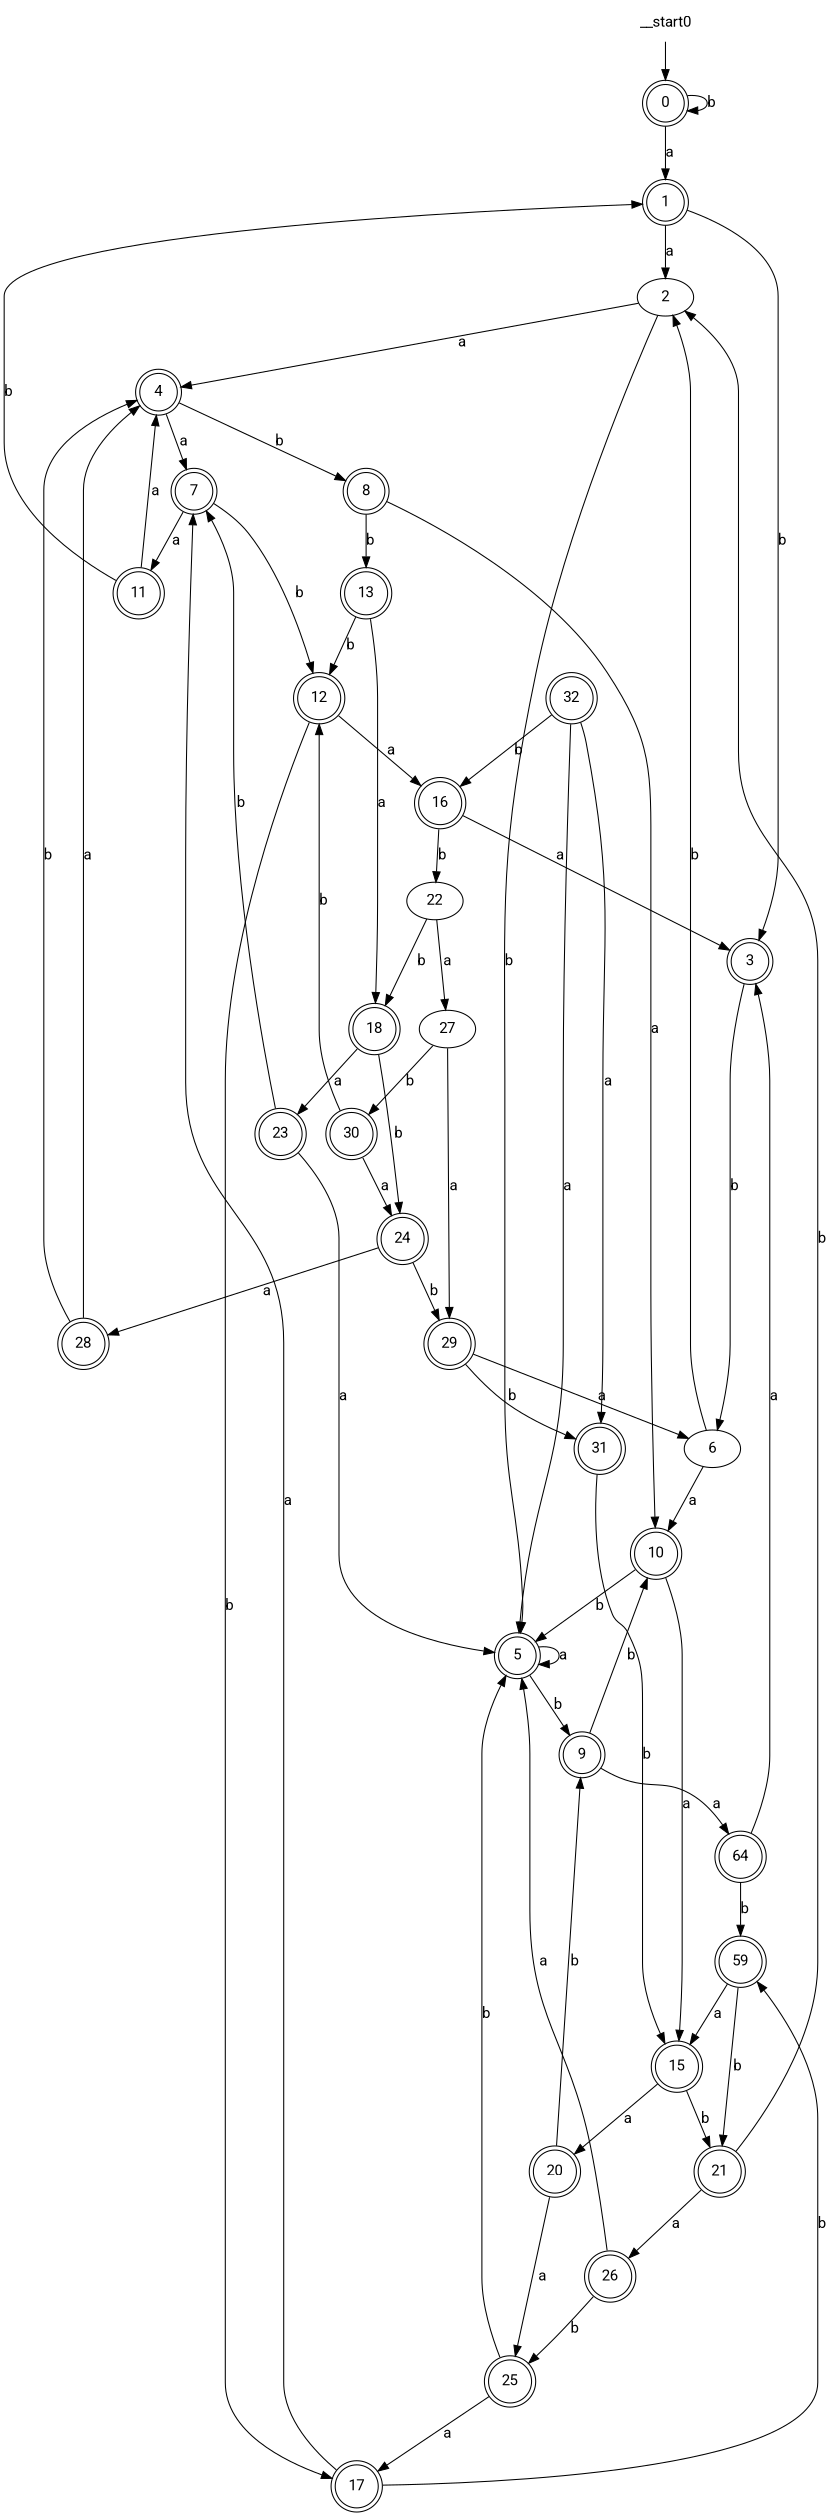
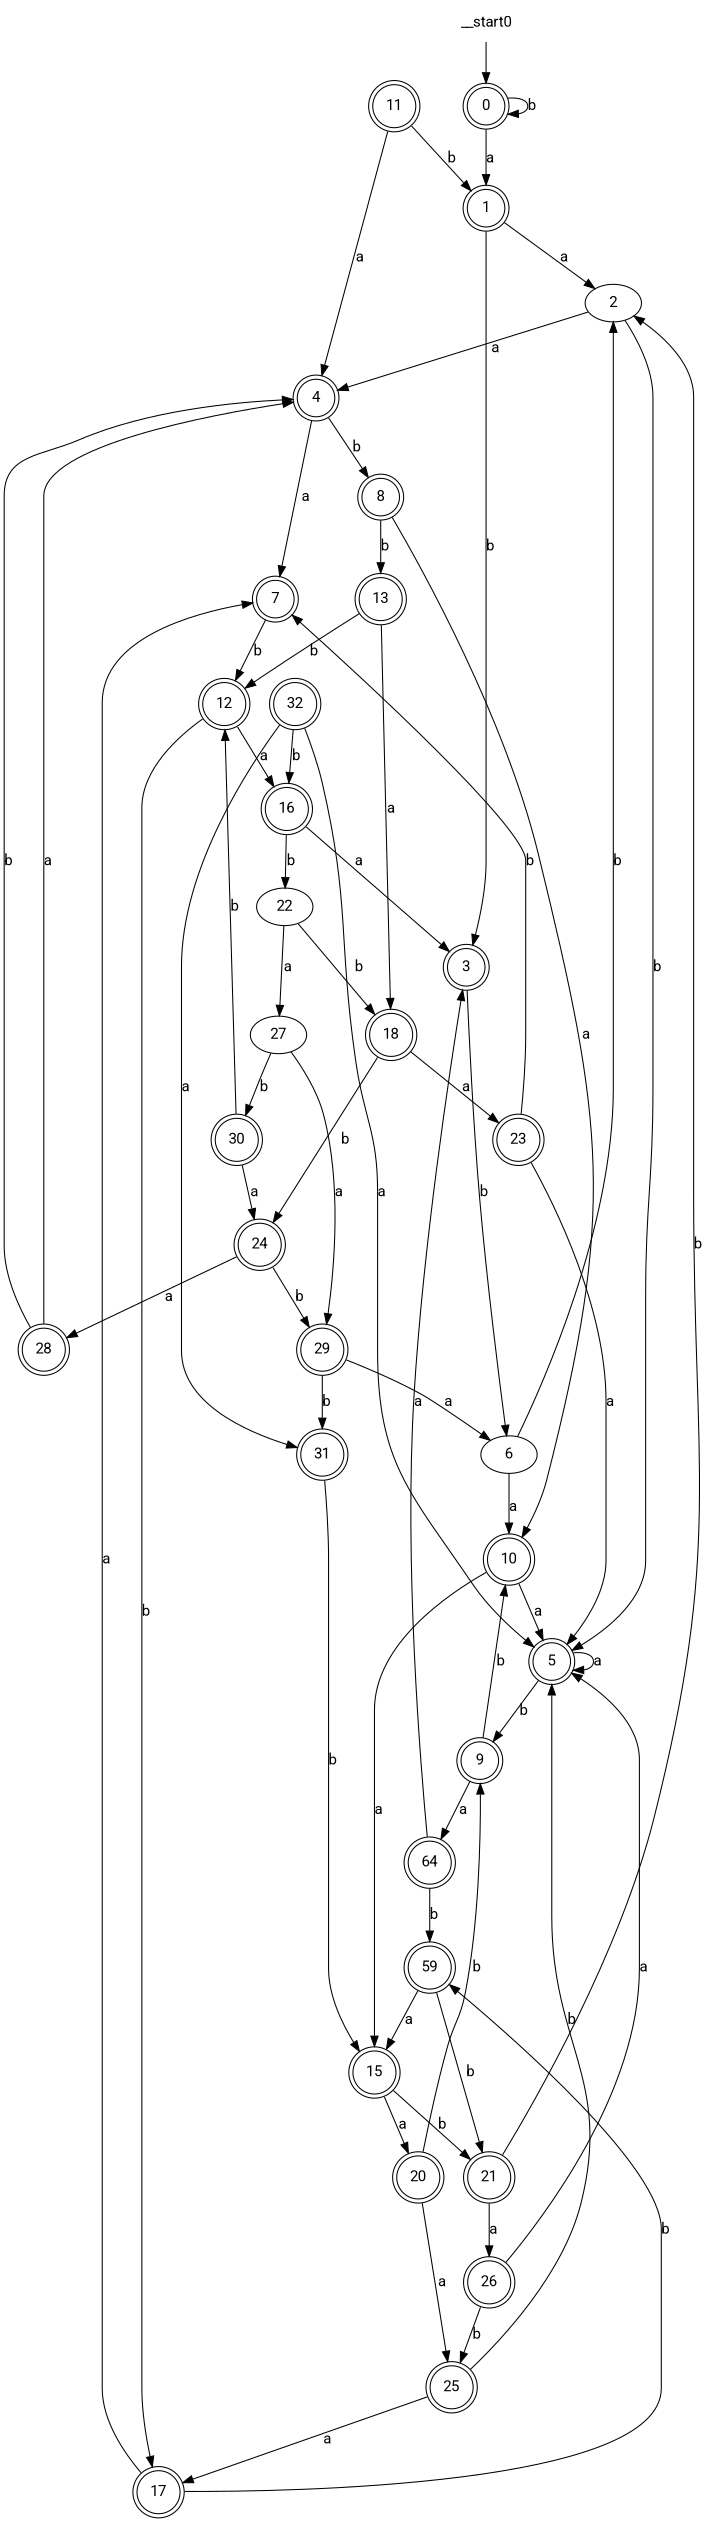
edge "7" -> "11": removed, label "a"
edge "10" -> "5": label "b" -> "a"
